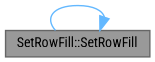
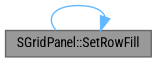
node "SetRowFill::SetRowFill": label "SetRowFill::SetRowFill" -> "SGridPanel::SetRowFill"
